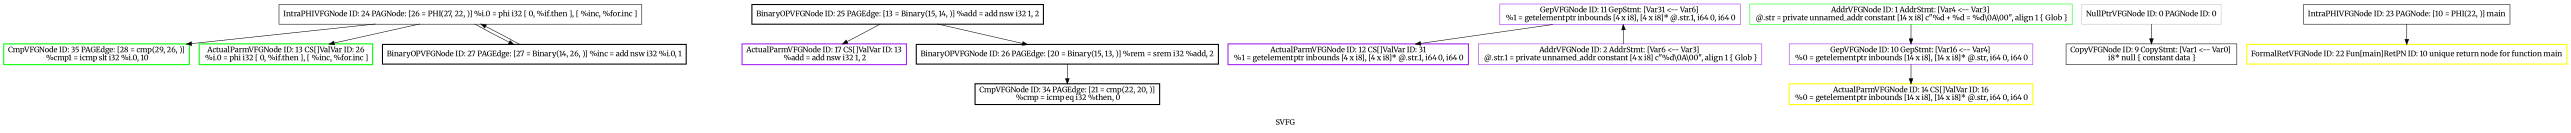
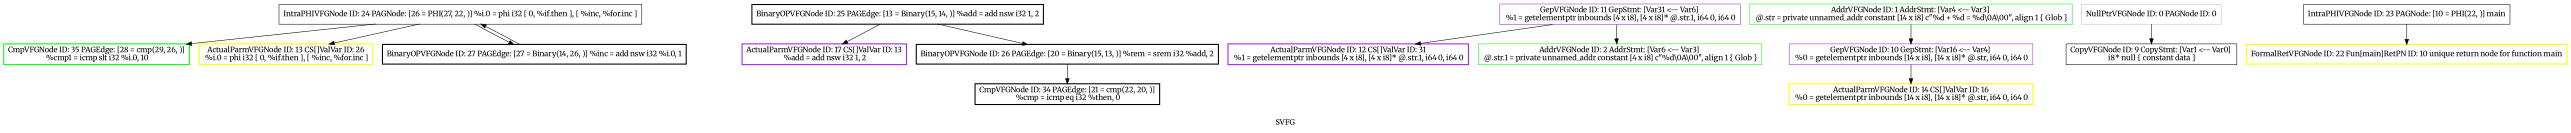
edge "AddrVFGNode ID: 2 AddrStmt: [Var6 <-- Var3]" -> "GepVFGNode ID: 11 GepStmt: [Var31 <-- Var6]": reversed
node "ActualParmVFGNode ID: 13 CS[]ValVar ID: 26": color green -> yellow
node "AddrVFGNode ID: 2 AddrStmt: [Var6 <-- Var3]": color purple -> green
